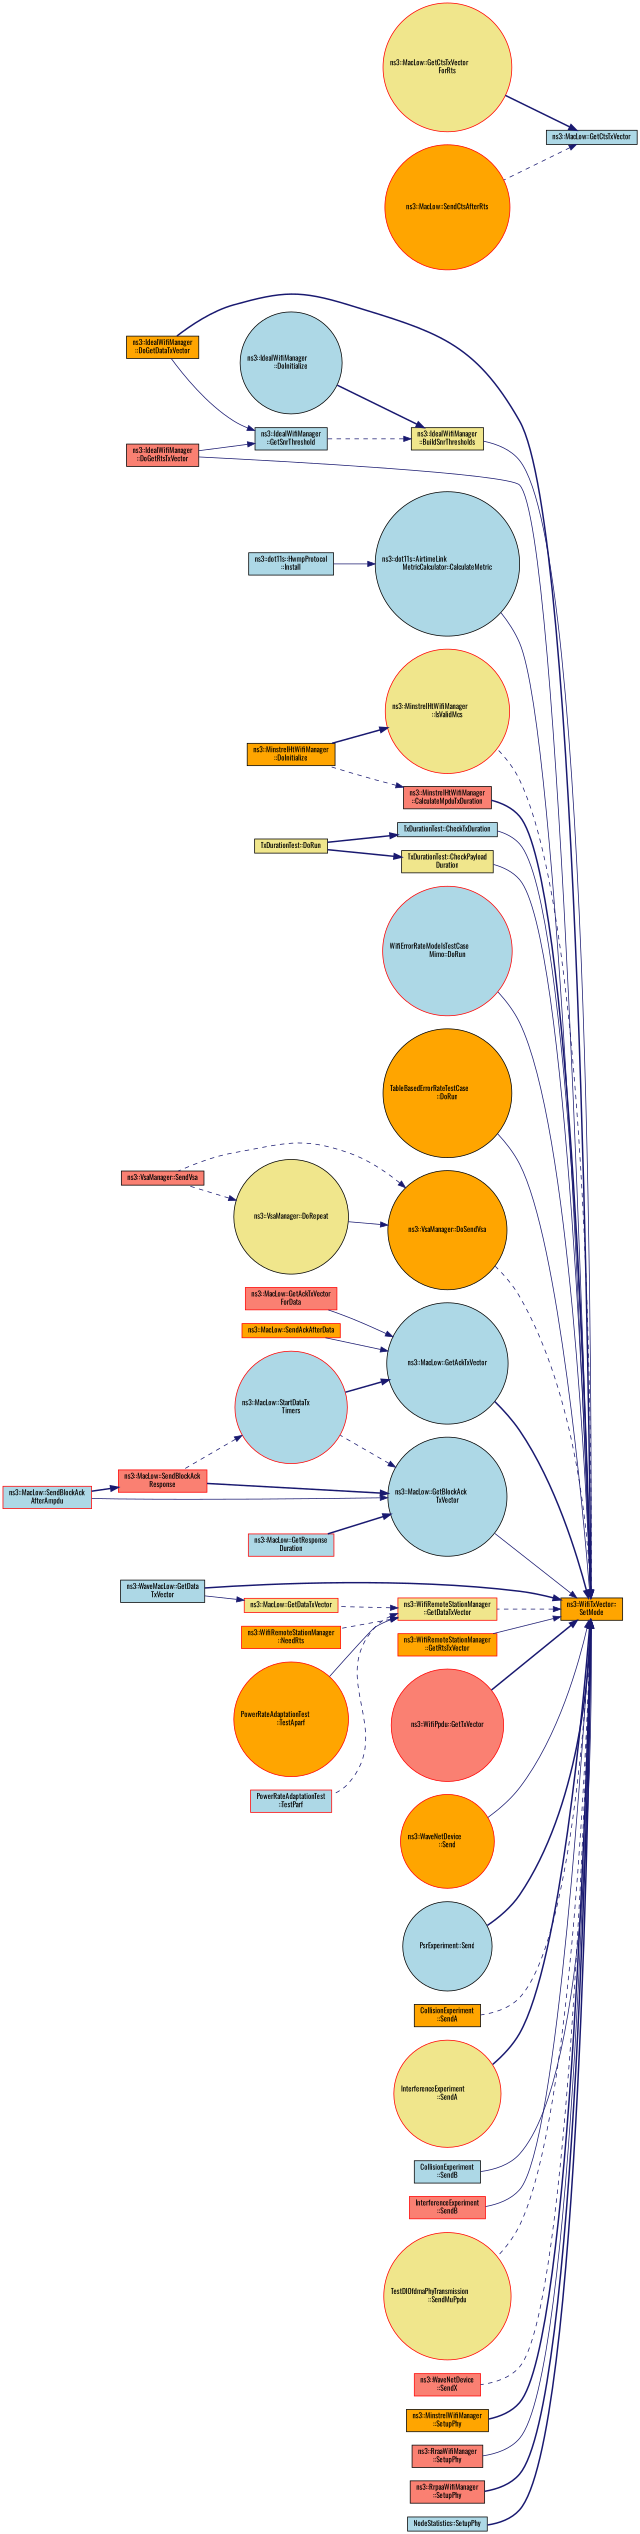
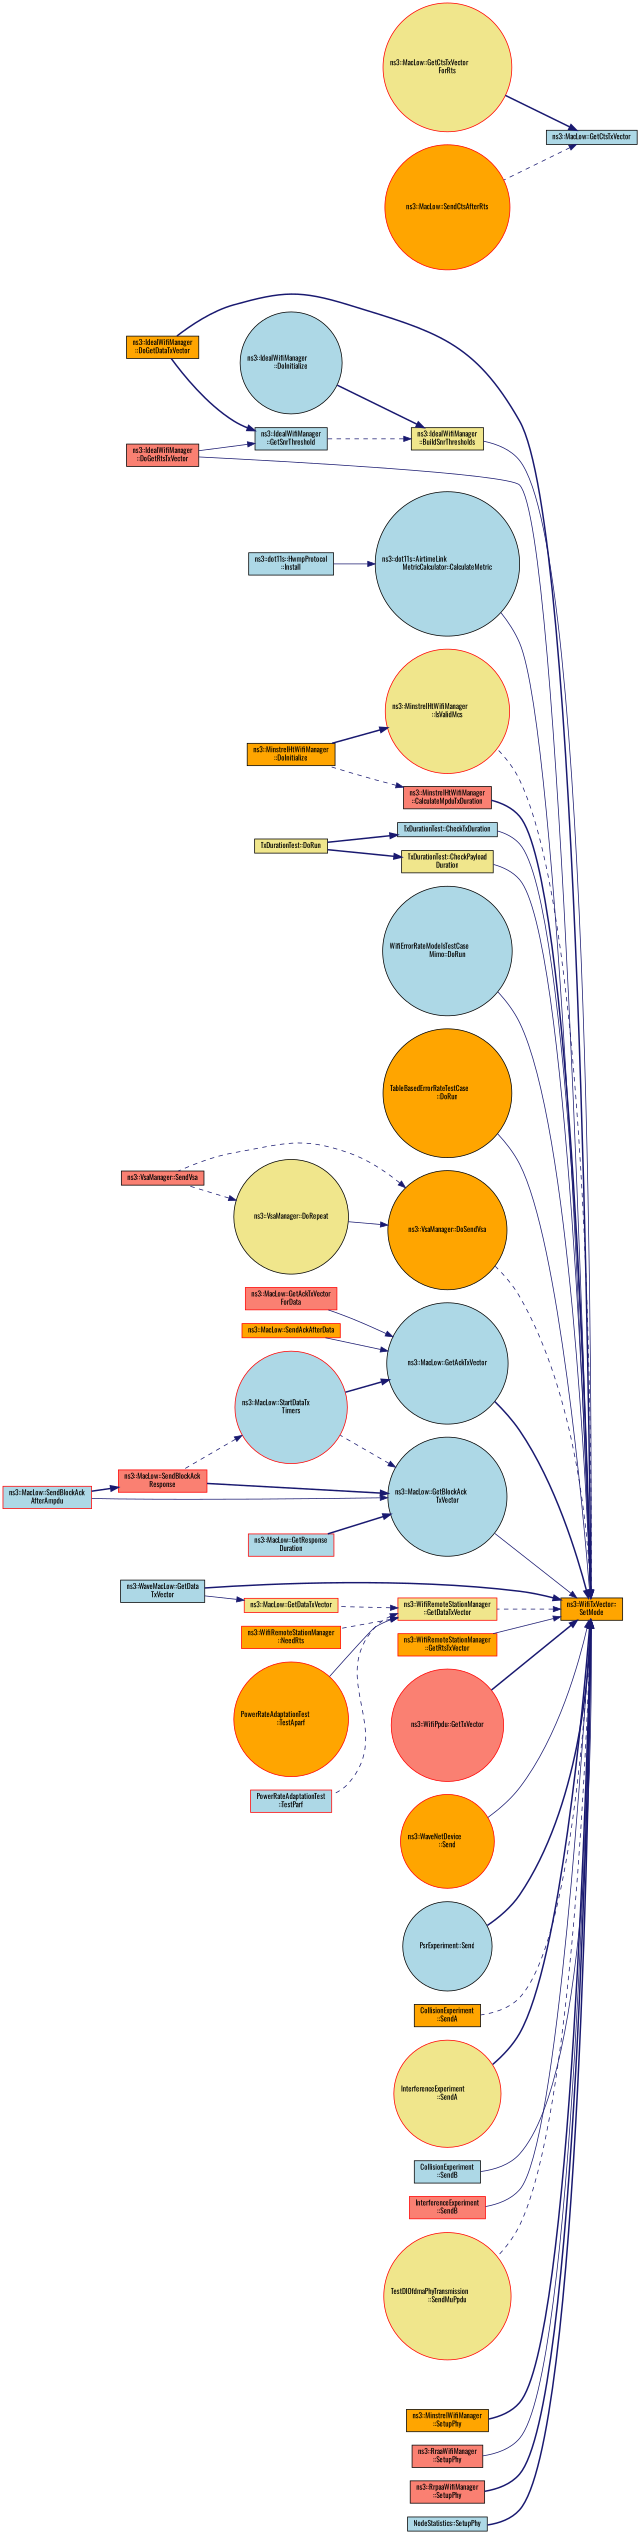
edge "ns3::IdealWifiManager ::DoGetDataTxVector" -> "ns3::IdealWifiManager ::GetSnrThreshold": style solid -> bold
node "WifiErrorRateModelsTestCase Mimo::DoRun": color red -> black
node "ns3::WaveNetDevice ::SendX": removed
